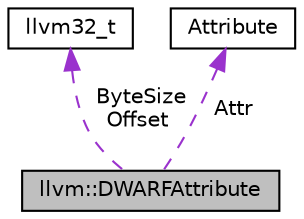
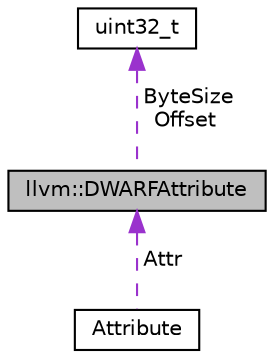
node "llvm32_t": label "llvm32_t" -> "uint32_t"
edge "llvm::DWARFAttribute" -> "Attribute": reversed
